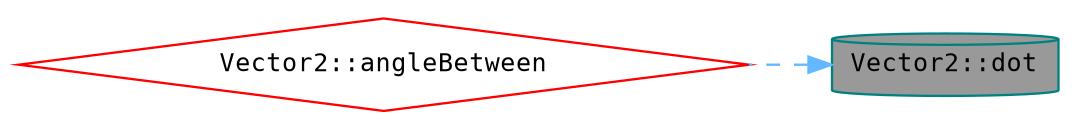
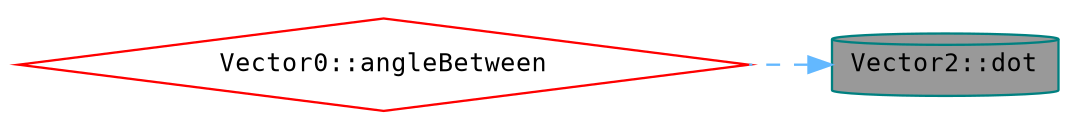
node "Vector2::angleBetween": label "Vector2::angleBetween" -> "Vector0::angleBetween"
